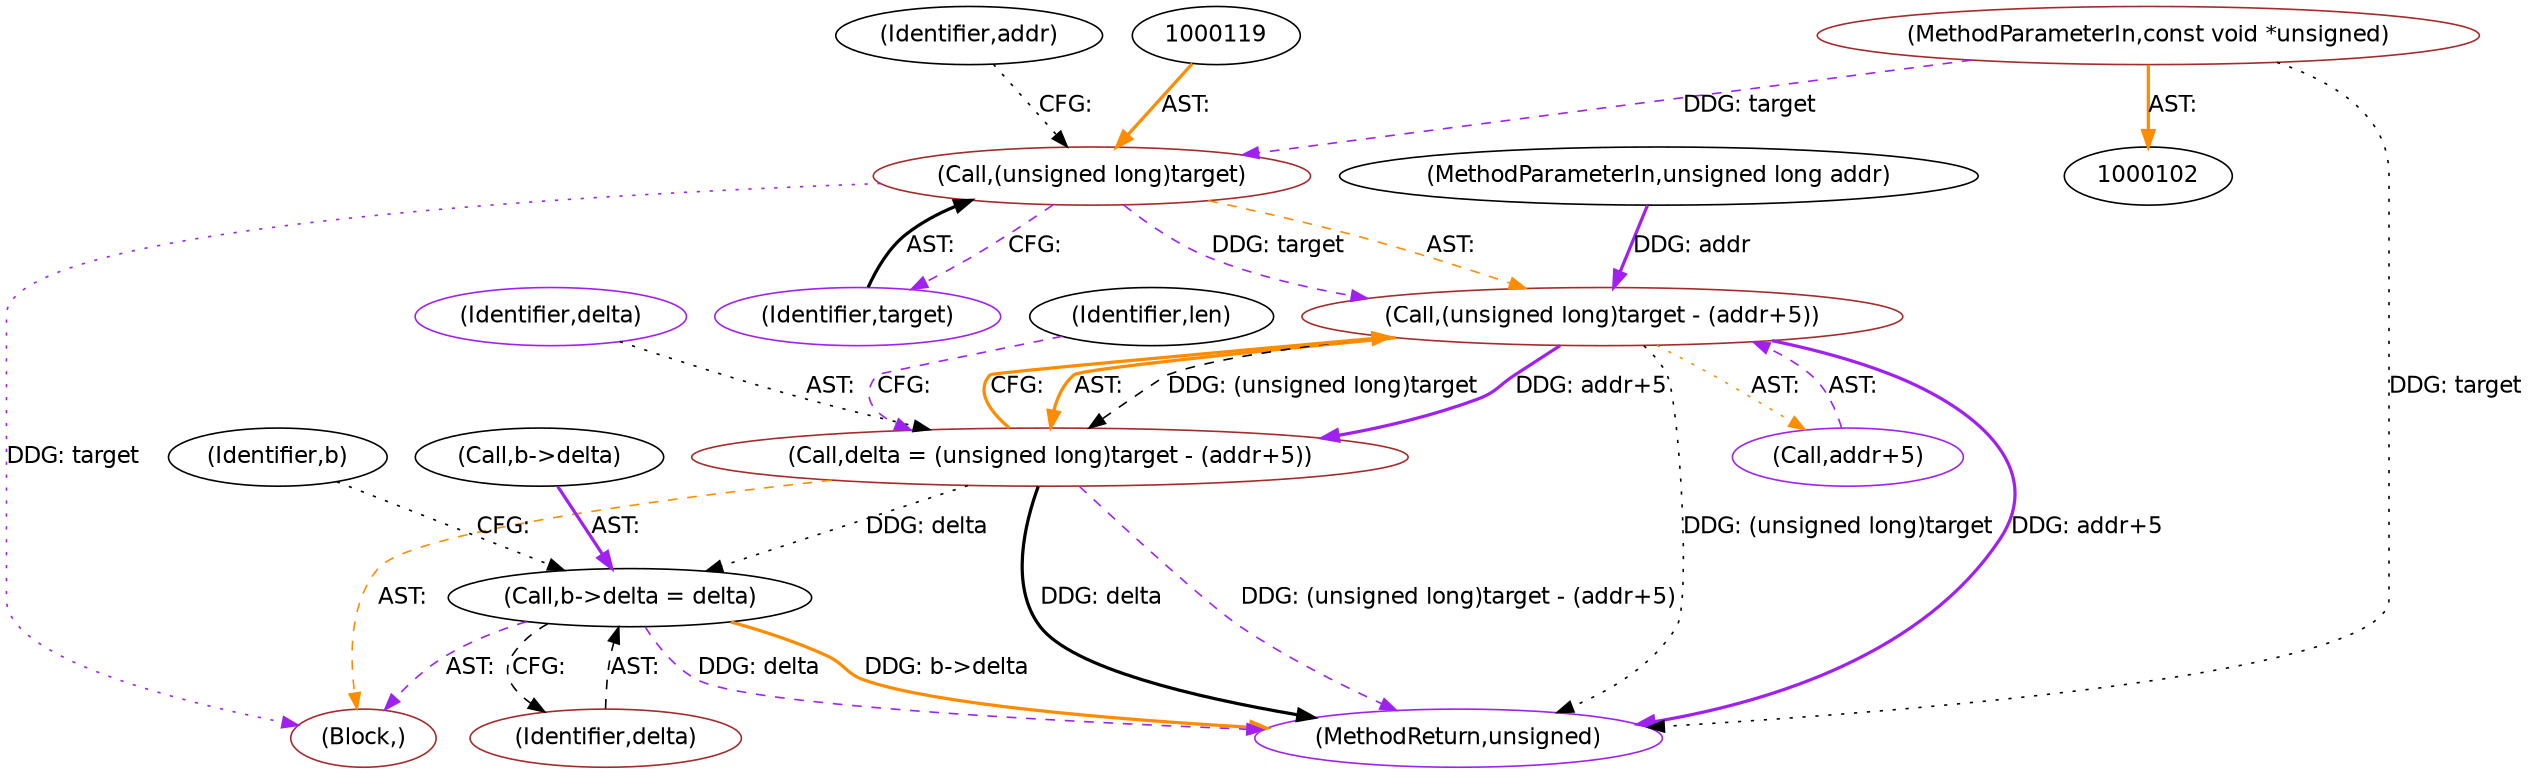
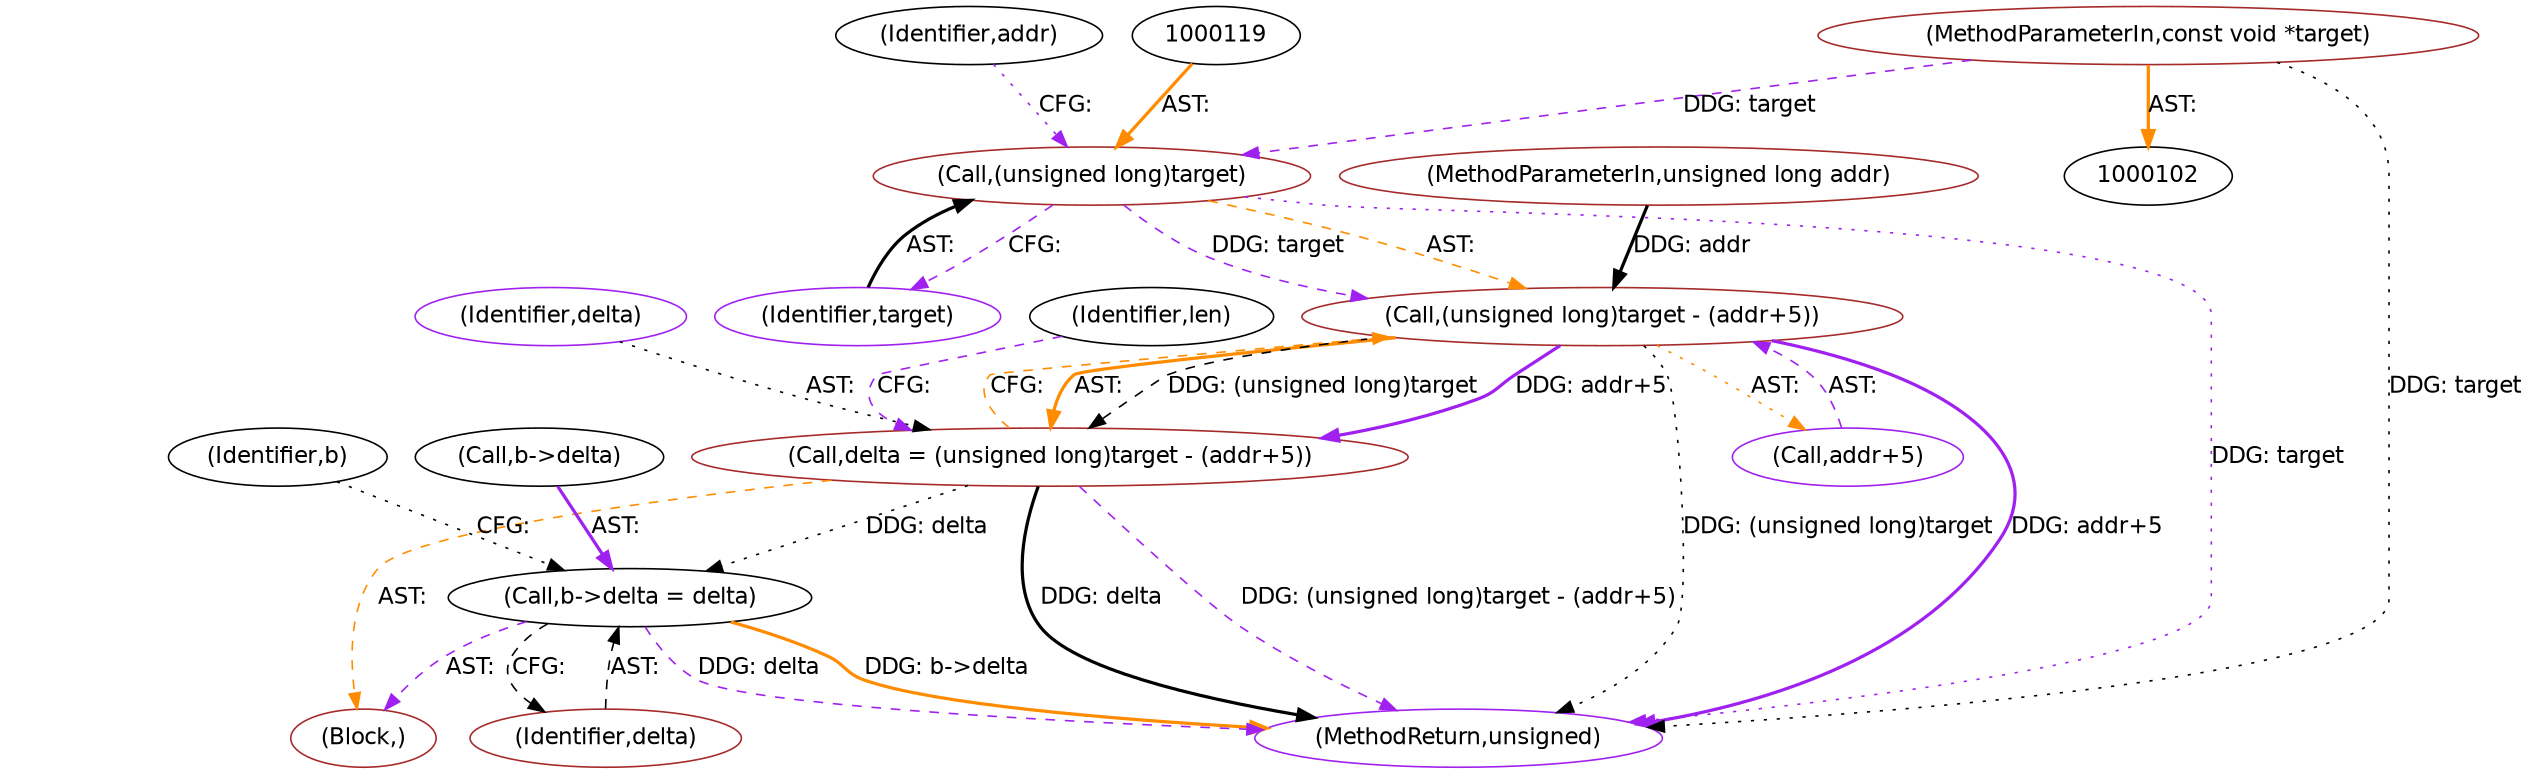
node "(MethodParameterIn,const void *unsigned)": label "(MethodParameterIn,const void *unsigned)" -> "(MethodParameterIn,const void *target)"
edge "(Identifier,addr)" -> "(Call,(unsigned long)target)": color black -> purple
node "(MethodParameterIn,unsigned long addr)": color black -> brown
edge "(MethodParameterIn,unsigned long addr)" -> "(Call,(unsigned long)target - (addr+5))": color purple -> black
edge "(Call,(unsigned long)target)" -> "(Block,)": now "(Call,(unsigned long)target)" -> "(MethodReturn,unsigned)"
edge "(Call,delta = (unsigned long)target - (addr+5))" -> "(Call,(unsigned long)target - (addr+5))": style bold -> dashed
